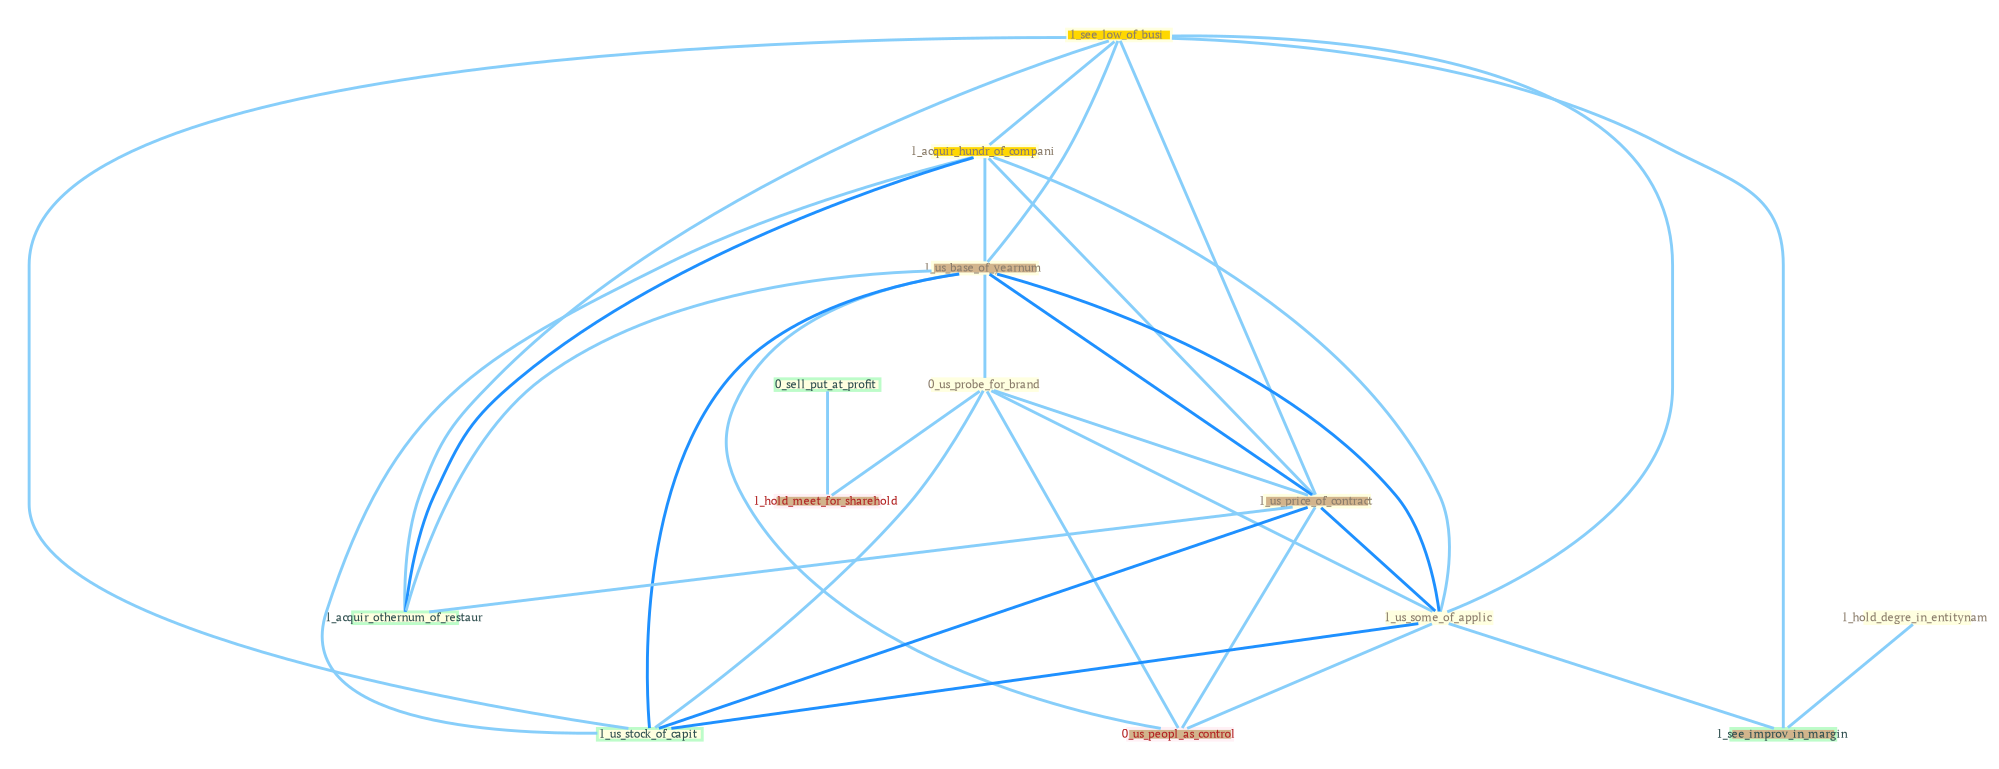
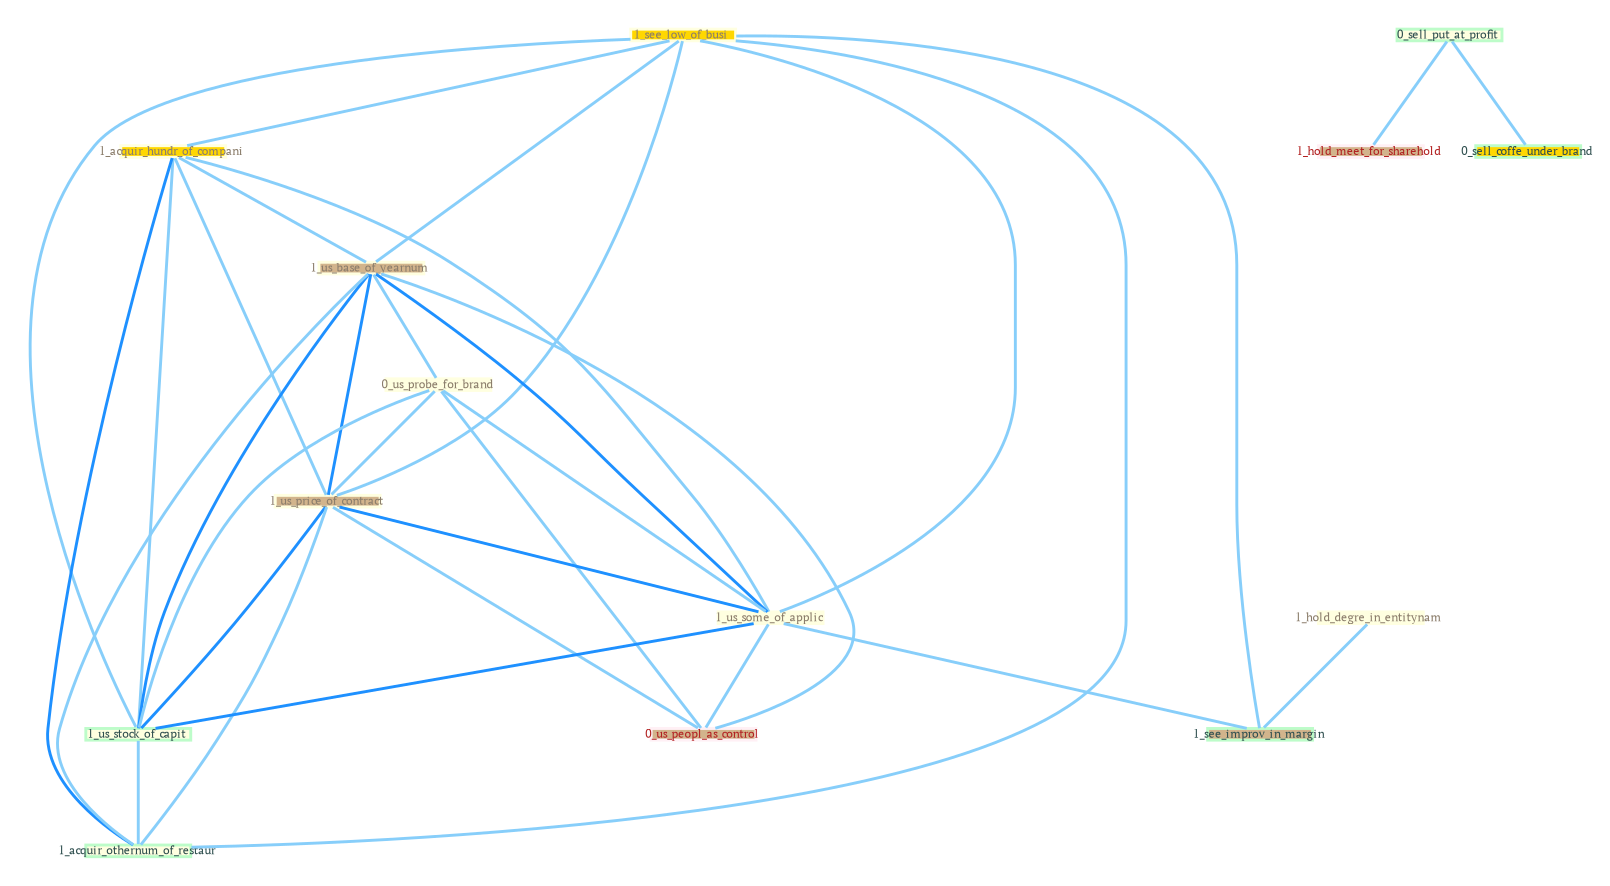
node "0_sell_coffe_under_brand": added
edge "0_us_probe_for_brand" -- "1_hold_meet_for_sharehold": removed
edge "1_us_stock_of_capit" -- "1_acquir_othernum_of_restaur": added
